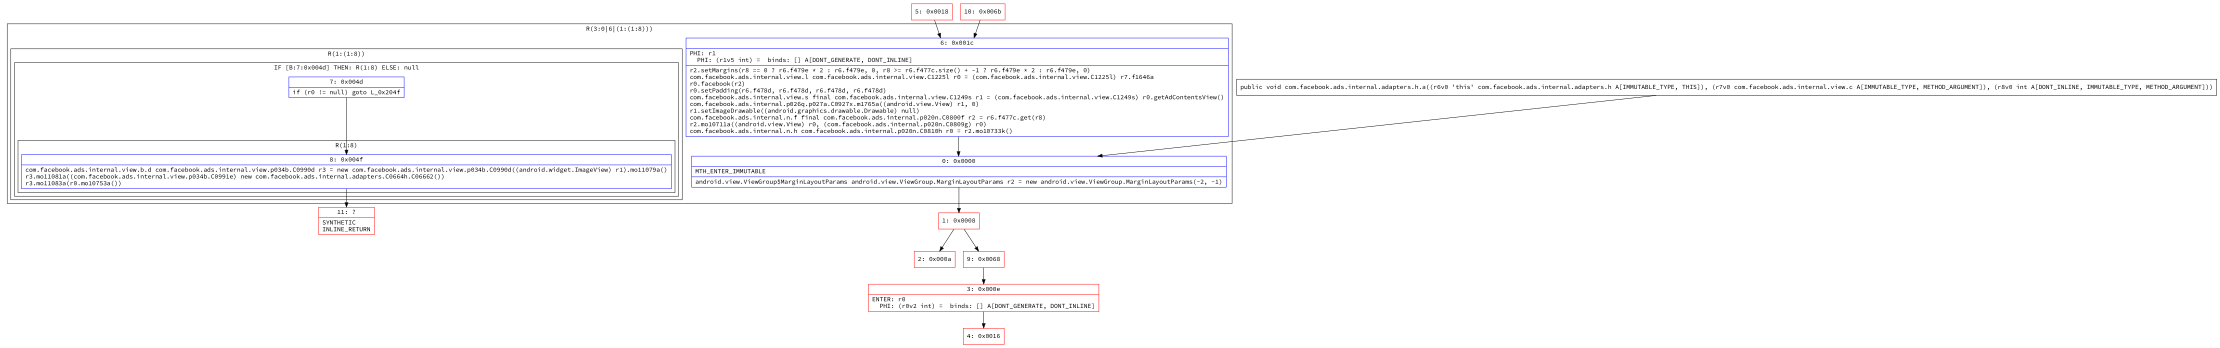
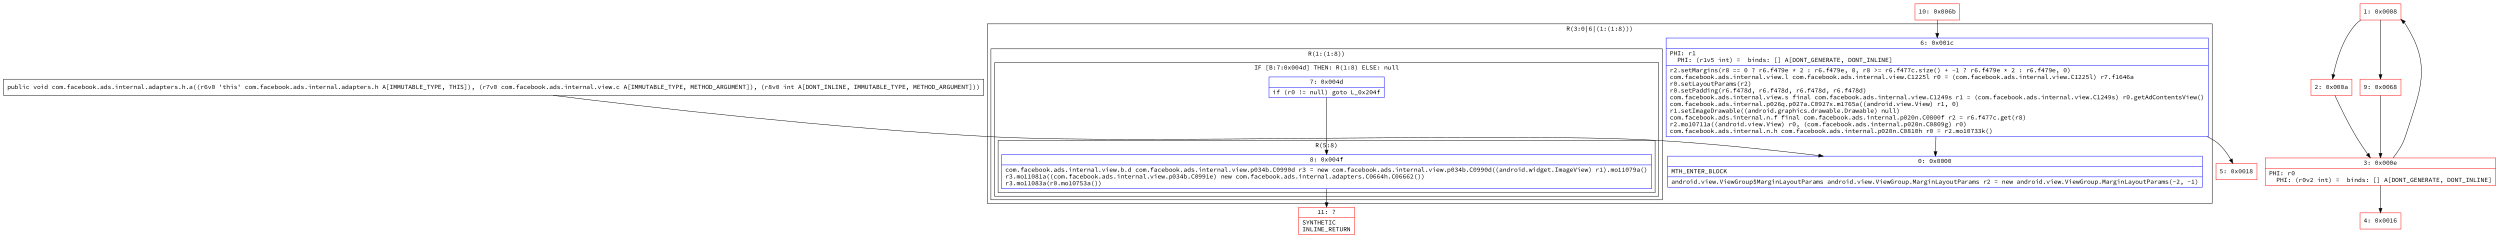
edge "5: 0x0018" -> "6: 0x001c": reversed
node "6: 0x001c": text "r0.facebook(r2)" -> "r0.setLayoutParams(r2)"
edge "2: 0x000a" -> "3: 0x000e": added
cluster "R(1:8)": label "R(1:8)" -> "R(5:8)"
node "0: 0x0000": text "MTH_ENTER_IMMUTABLE" -> "MTH_ENTER_BLOCK"
edge "0: 0x0000" -> "1: 0x0008": now "3: 0x000e" -> "1: 0x0008"
node "3: 0x000e": text "ENTER: r0" -> "PHI: r0"
